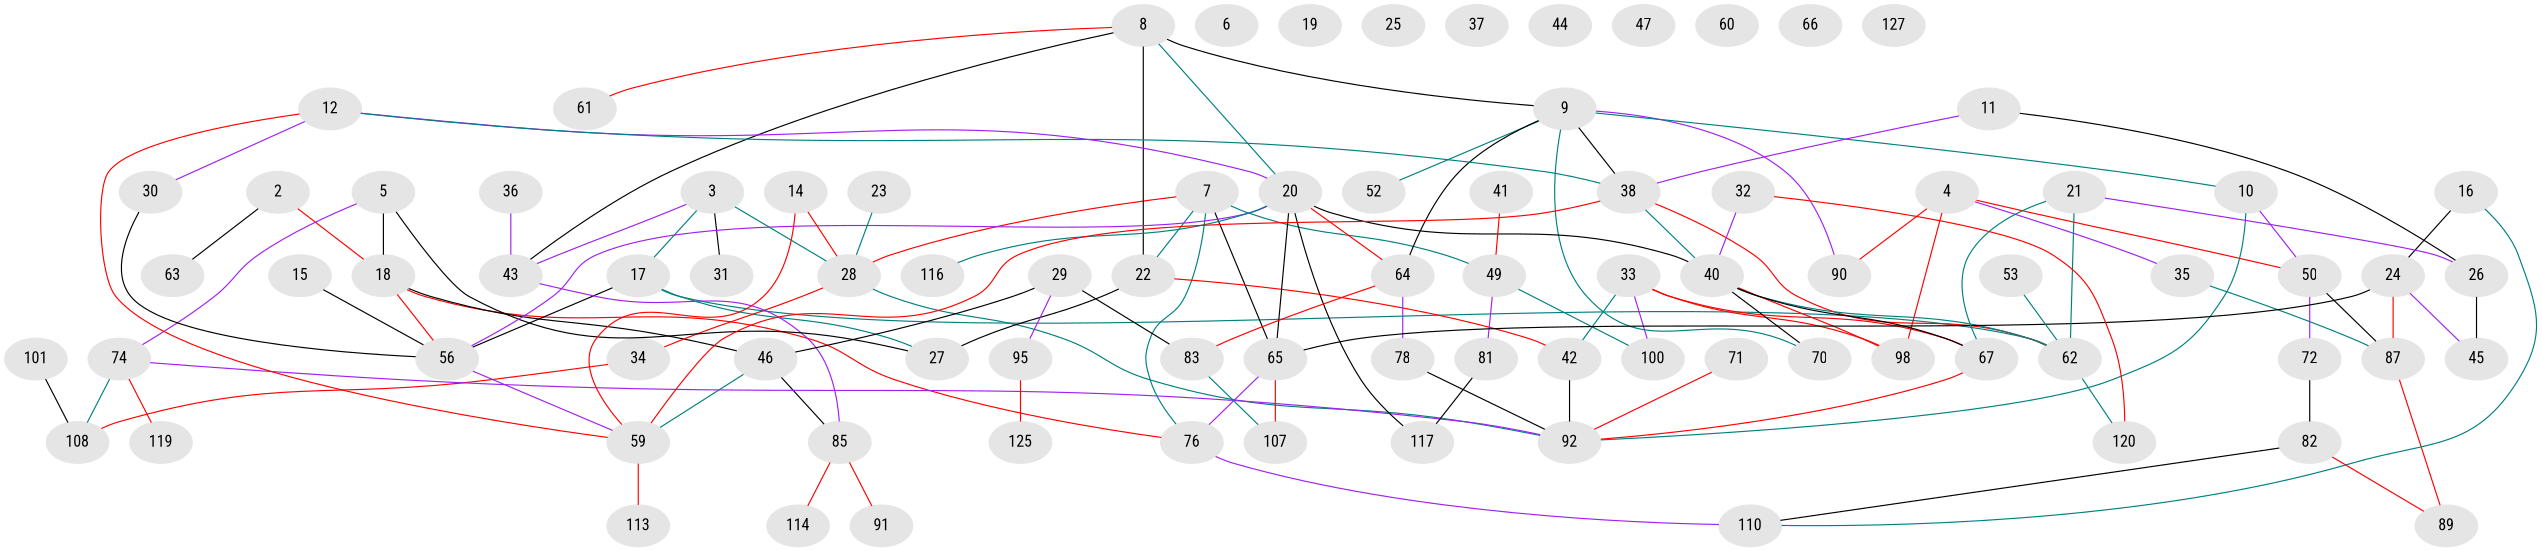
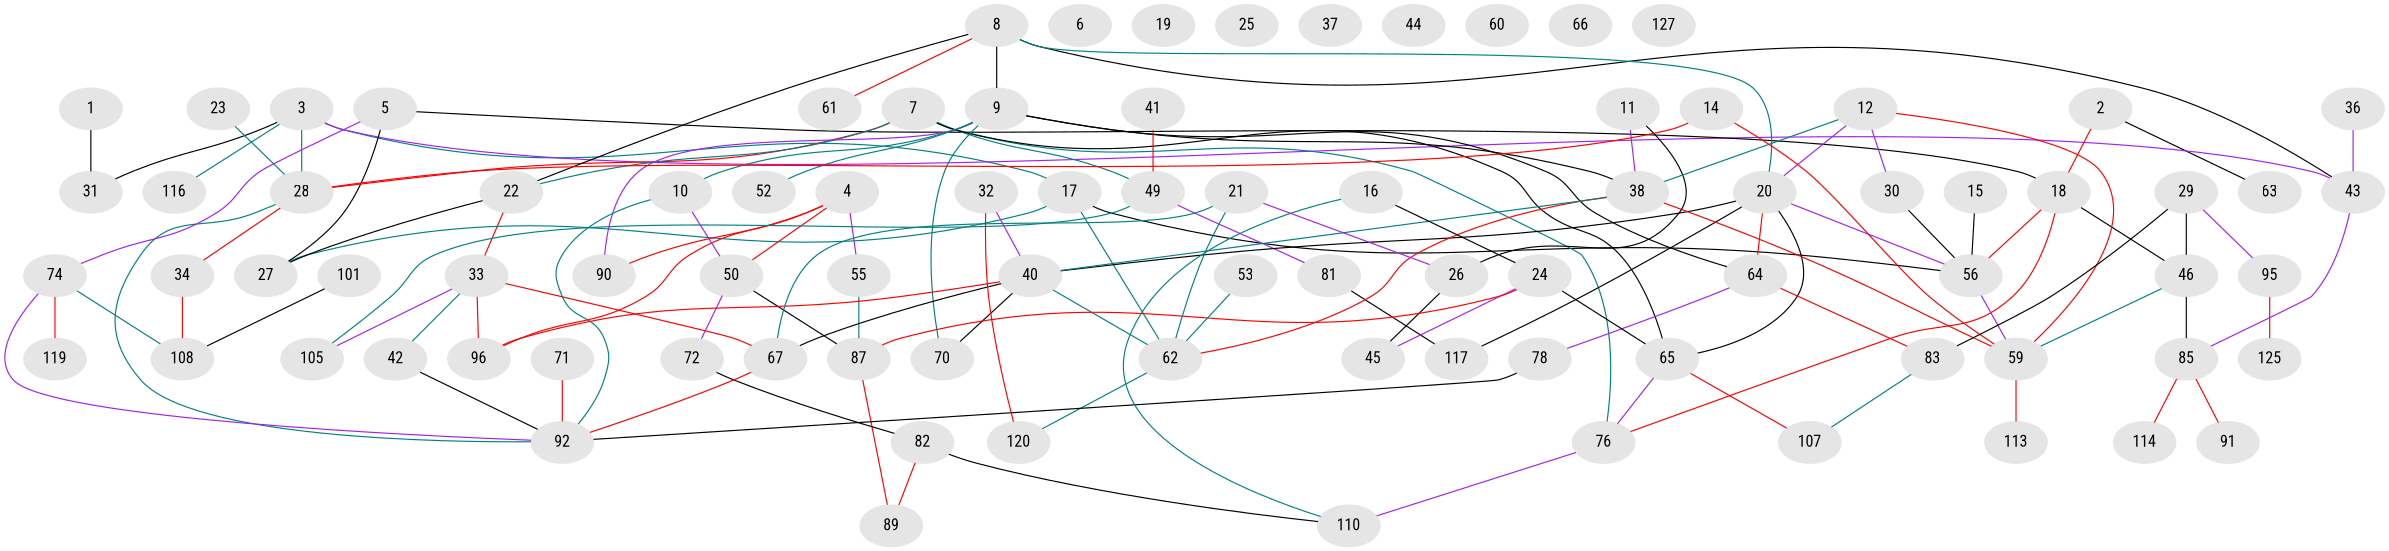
node "47": removed
node "1": added
edge "20" -- "116": now "3" -- "116"
node "35": label "35" -> "55"
edge "22" -- "42": now "22" -- "33"
node "100": label "100" -> "105"
node "98": label "98" -> "96"
